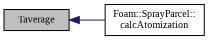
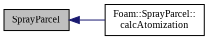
node "Taverage": label "Taverage" -> "SprayParcel"
